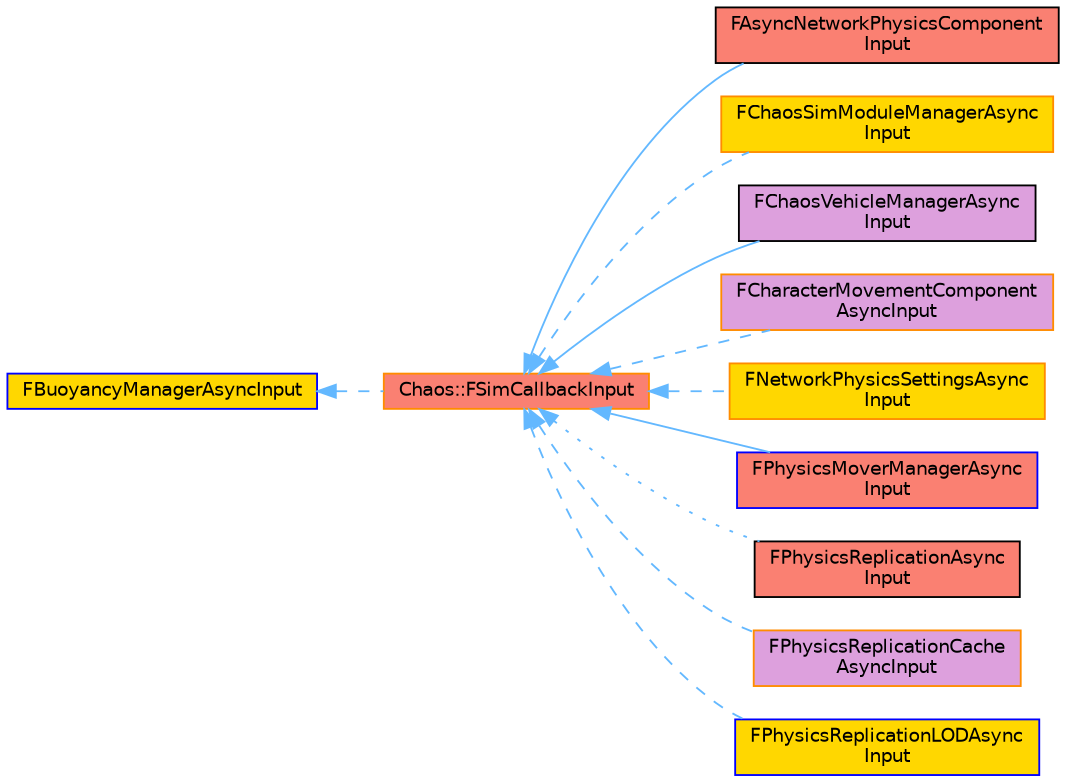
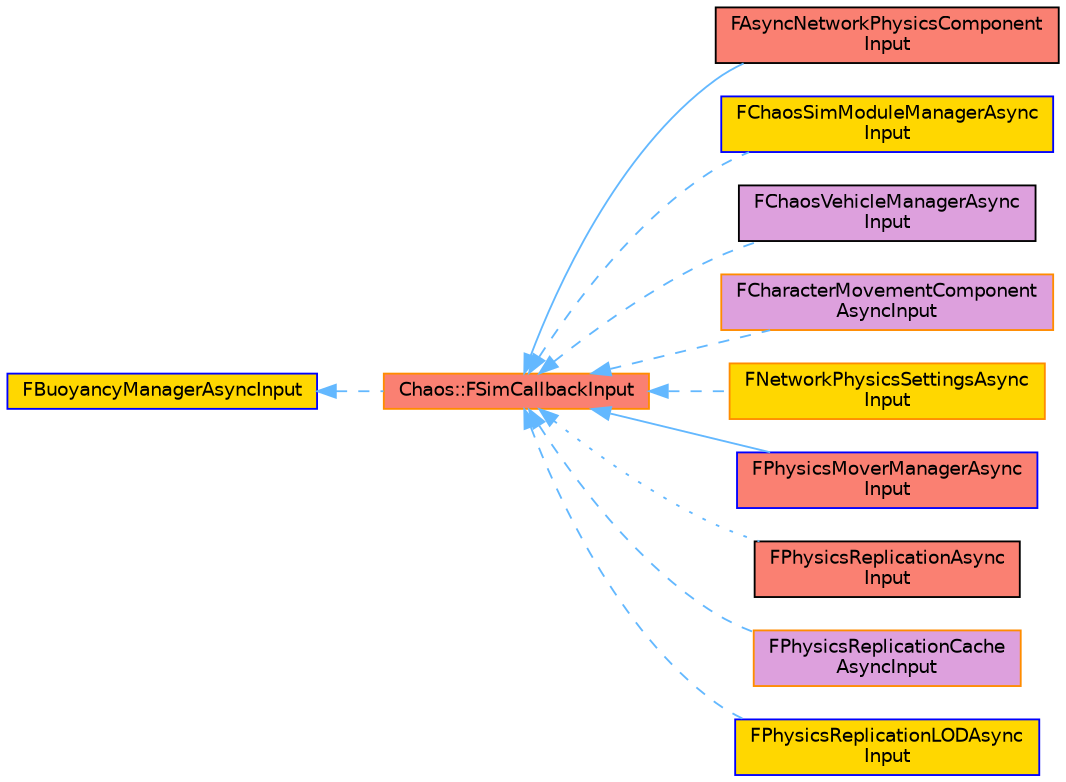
node "FChaosSimModuleManagerAsync Input": color darkorange -> blue
edge "FChaosVehicleManagerAsync Input" -> "Chaos::FSimCallbackInput": style solid -> dashed
